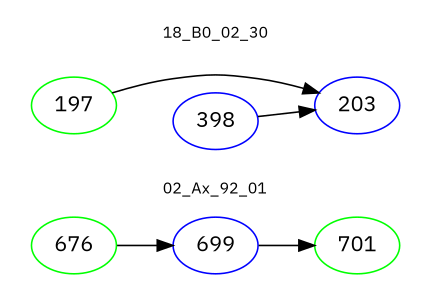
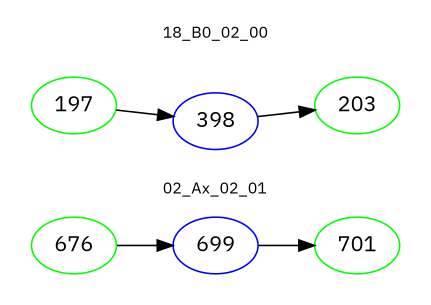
cluster "18_B0_02_30": label "18_B0_02_30" -> "18_B0_02_00"
edge "197" -> "203": now "197" -> "398"
node "203": color blue -> green
cluster "02_Ax_92_01": label "02_Ax_92_01" -> "02_Ax_02_01"
